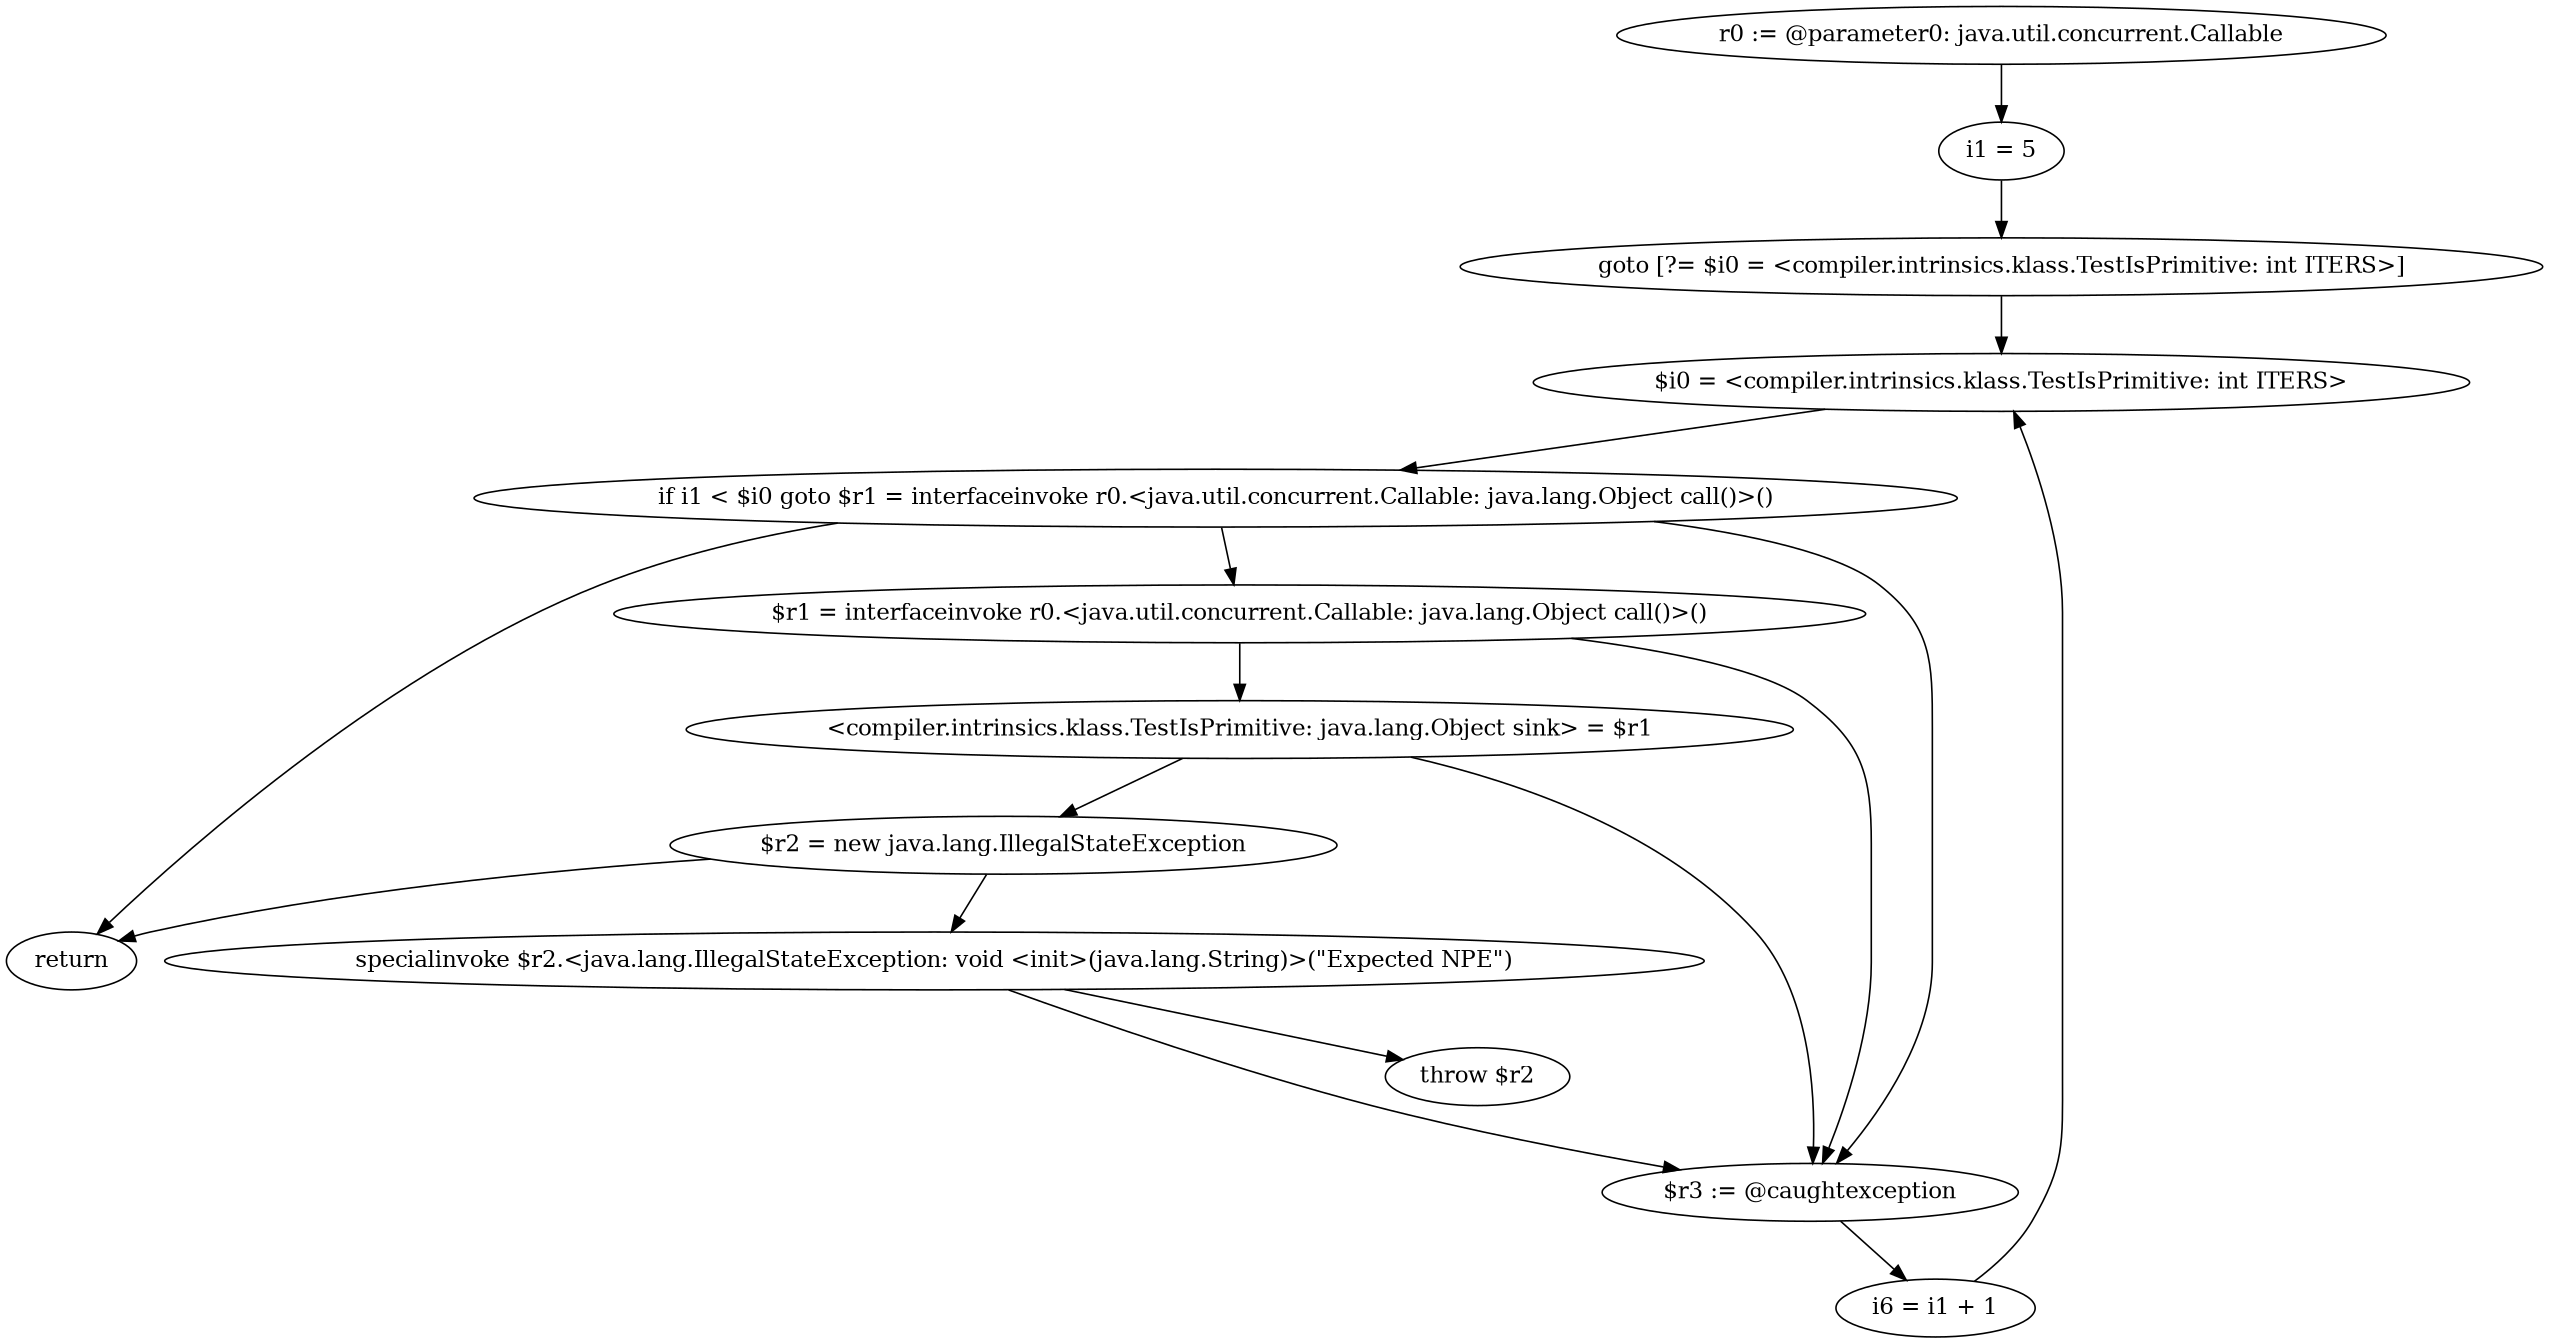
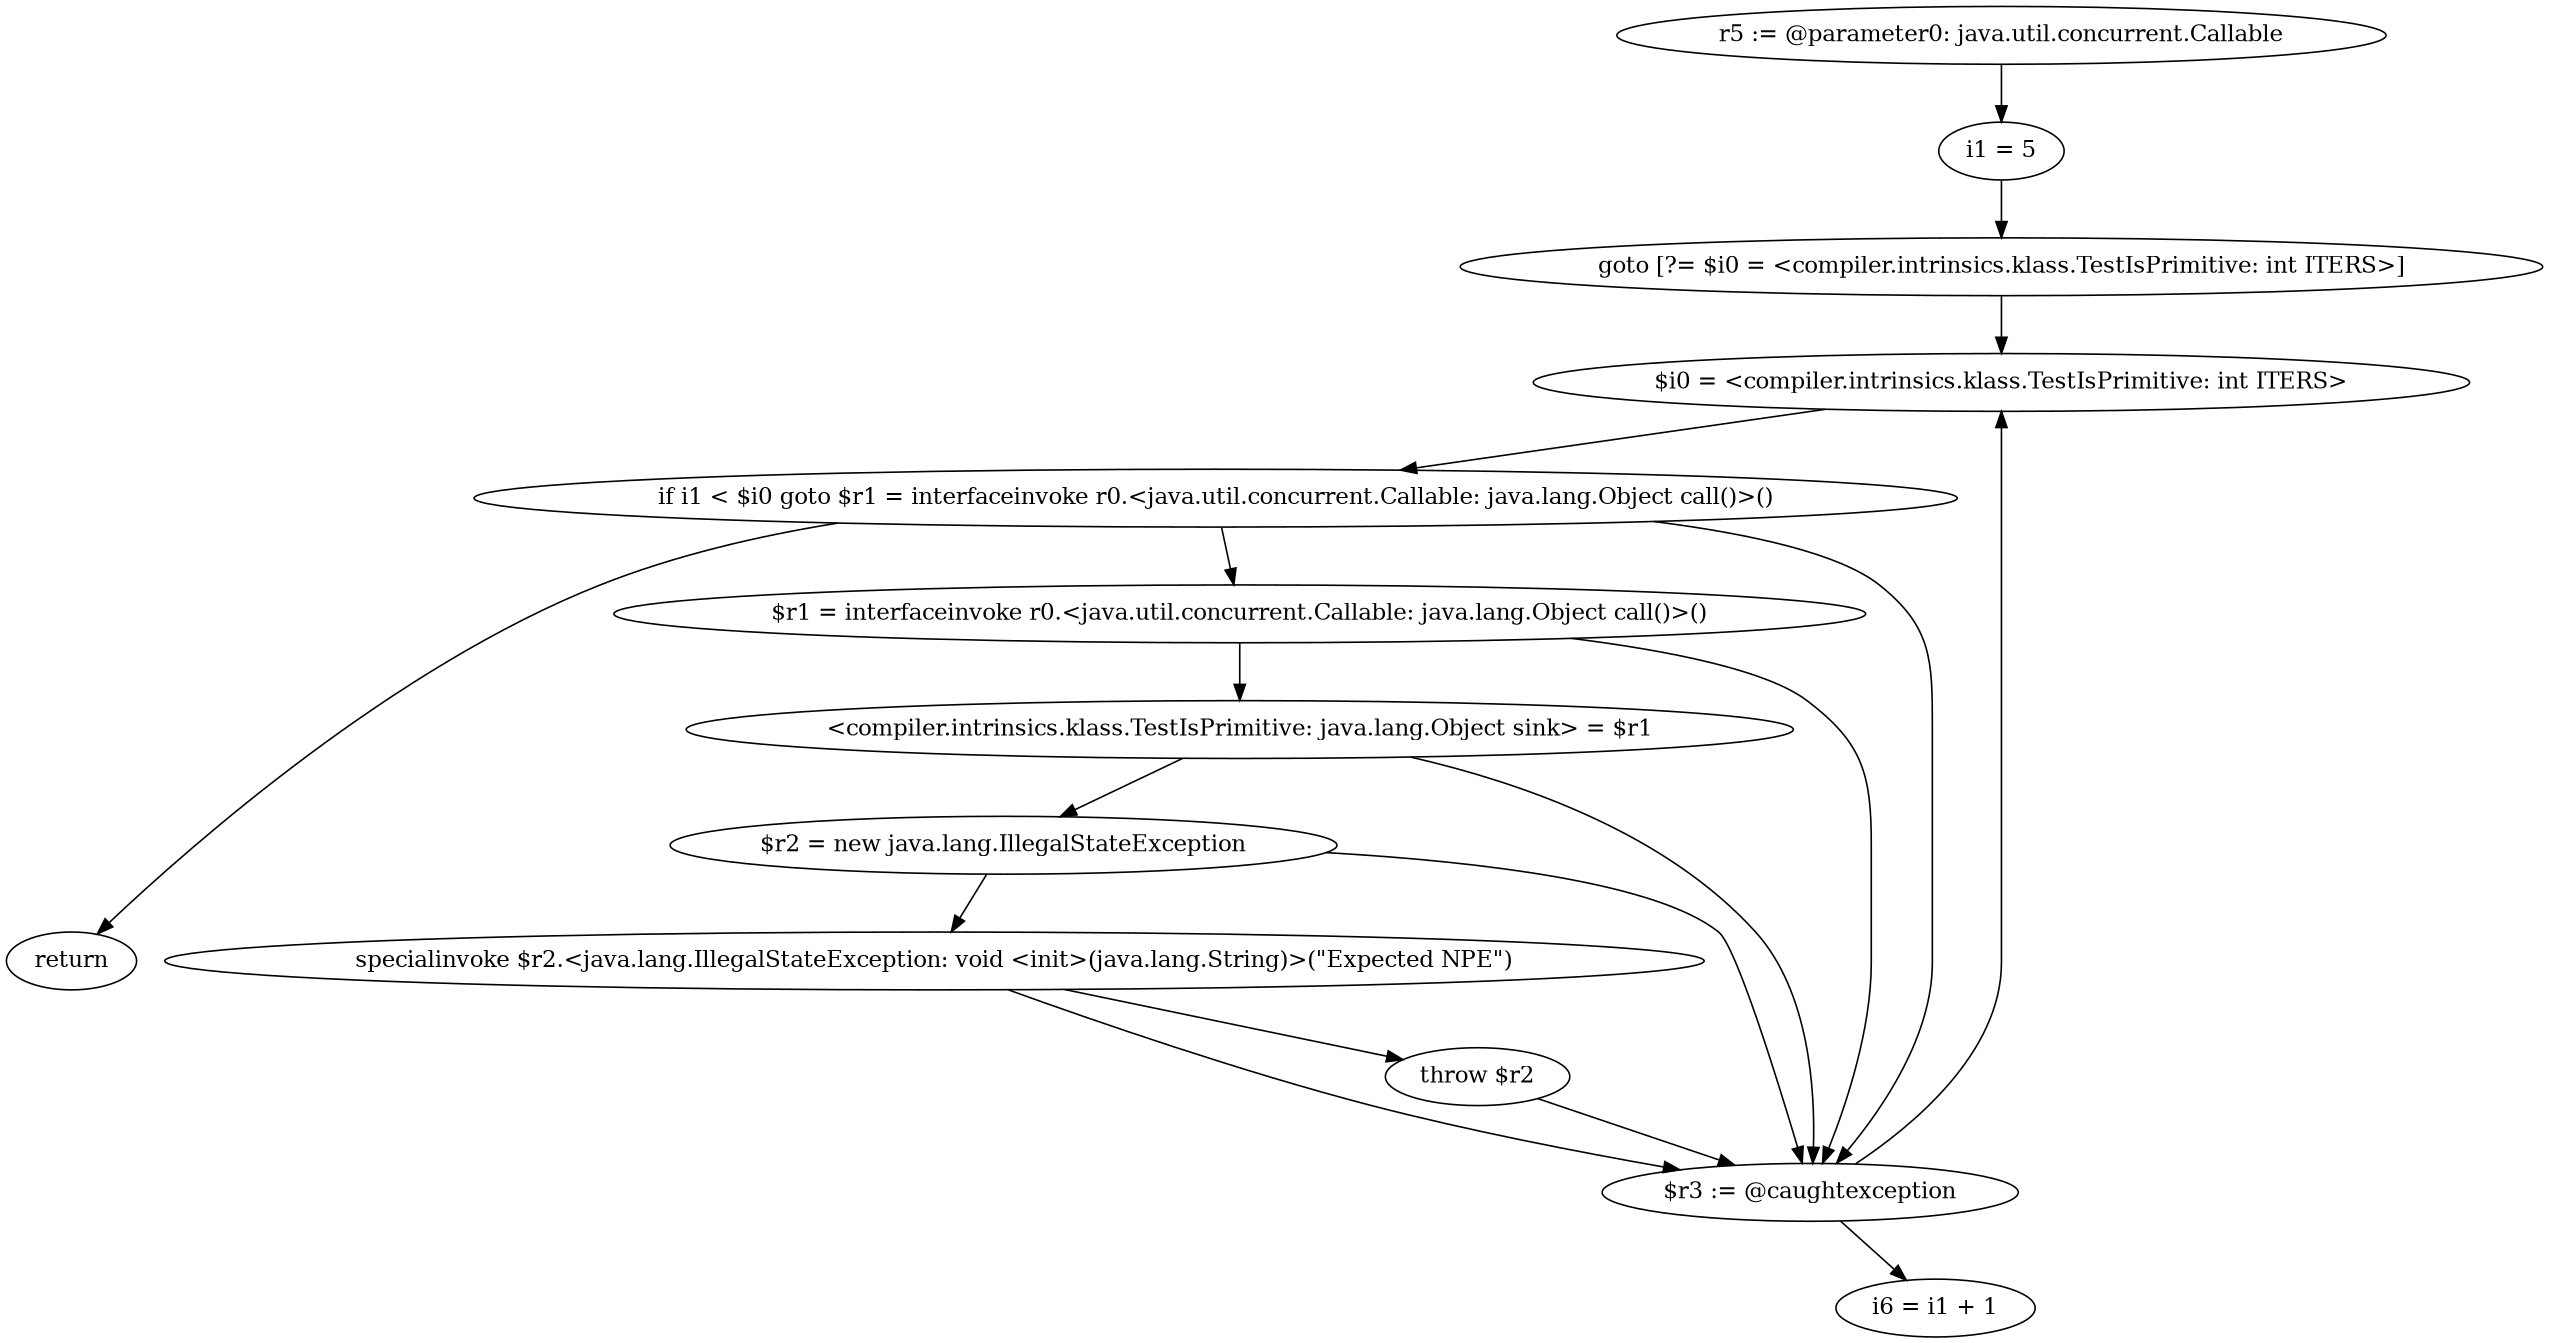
node "r0 := @parameter0: java.util.concurrent.Callable": label "r0 := @parameter0: java.util.concurrent.Callable" -> "r5 := @parameter0: java.util.concurrent.Callable"
edge "i6 = i1 + 1" -> "$i0 = <compiler.intrinsics.klass.TestIsPrimitive: int ITERS>": now "$r3 := @caughtexception" -> "$i0 = <compiler.intrinsics.klass.TestIsPrimitive: int ITERS>"
edge "$r2 = new java.lang.IllegalStateException" -> "return": now "$r2 = new java.lang.IllegalStateException" -> "$r3 := @caughtexception"
edge "throw $r2" -> "$r3 := @caughtexception": added
